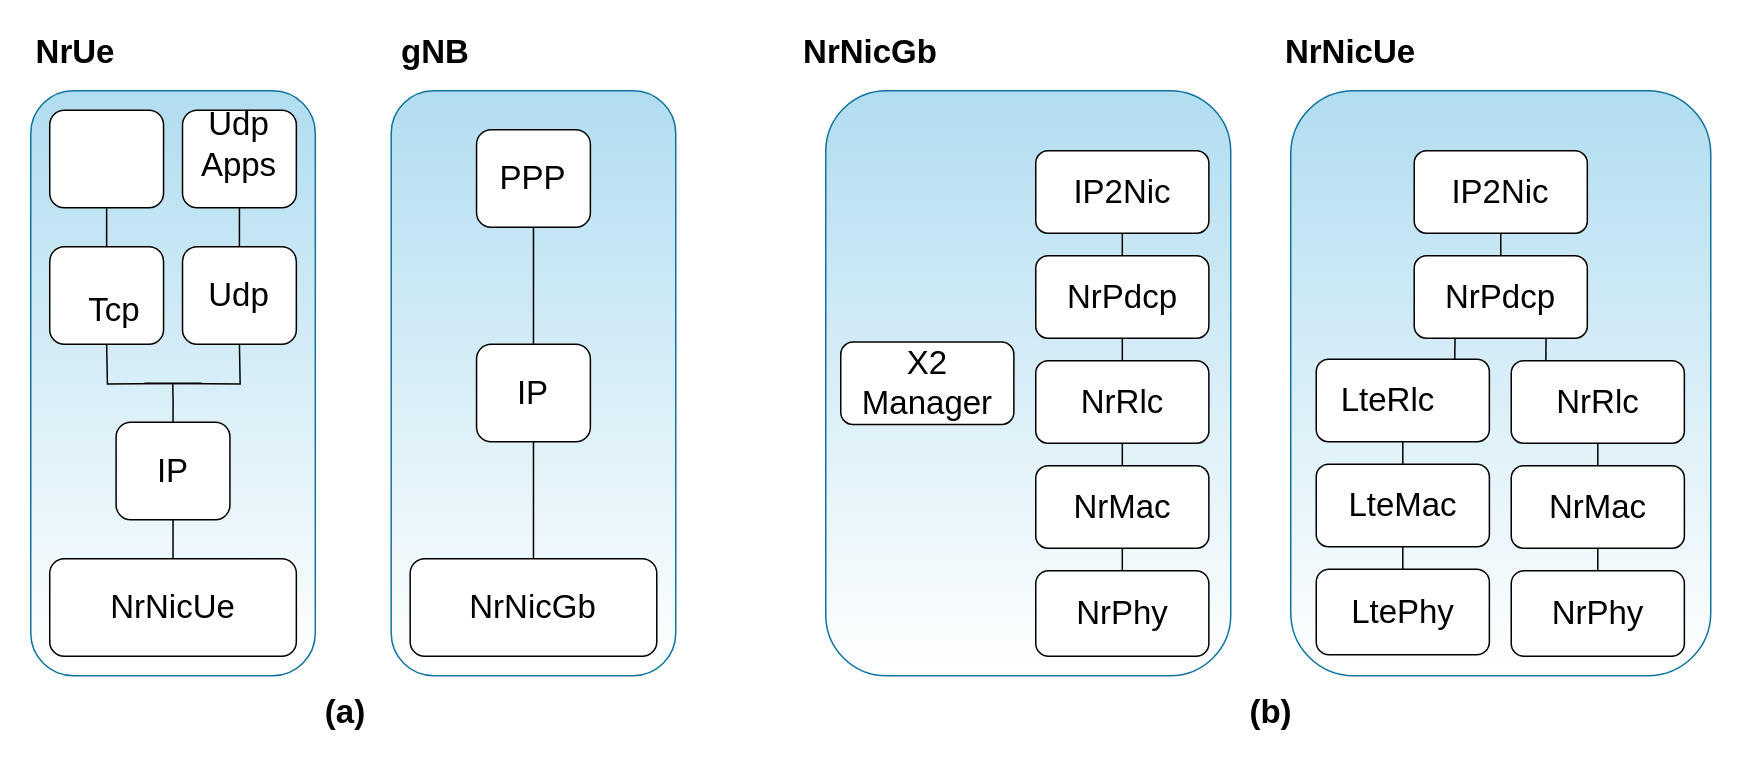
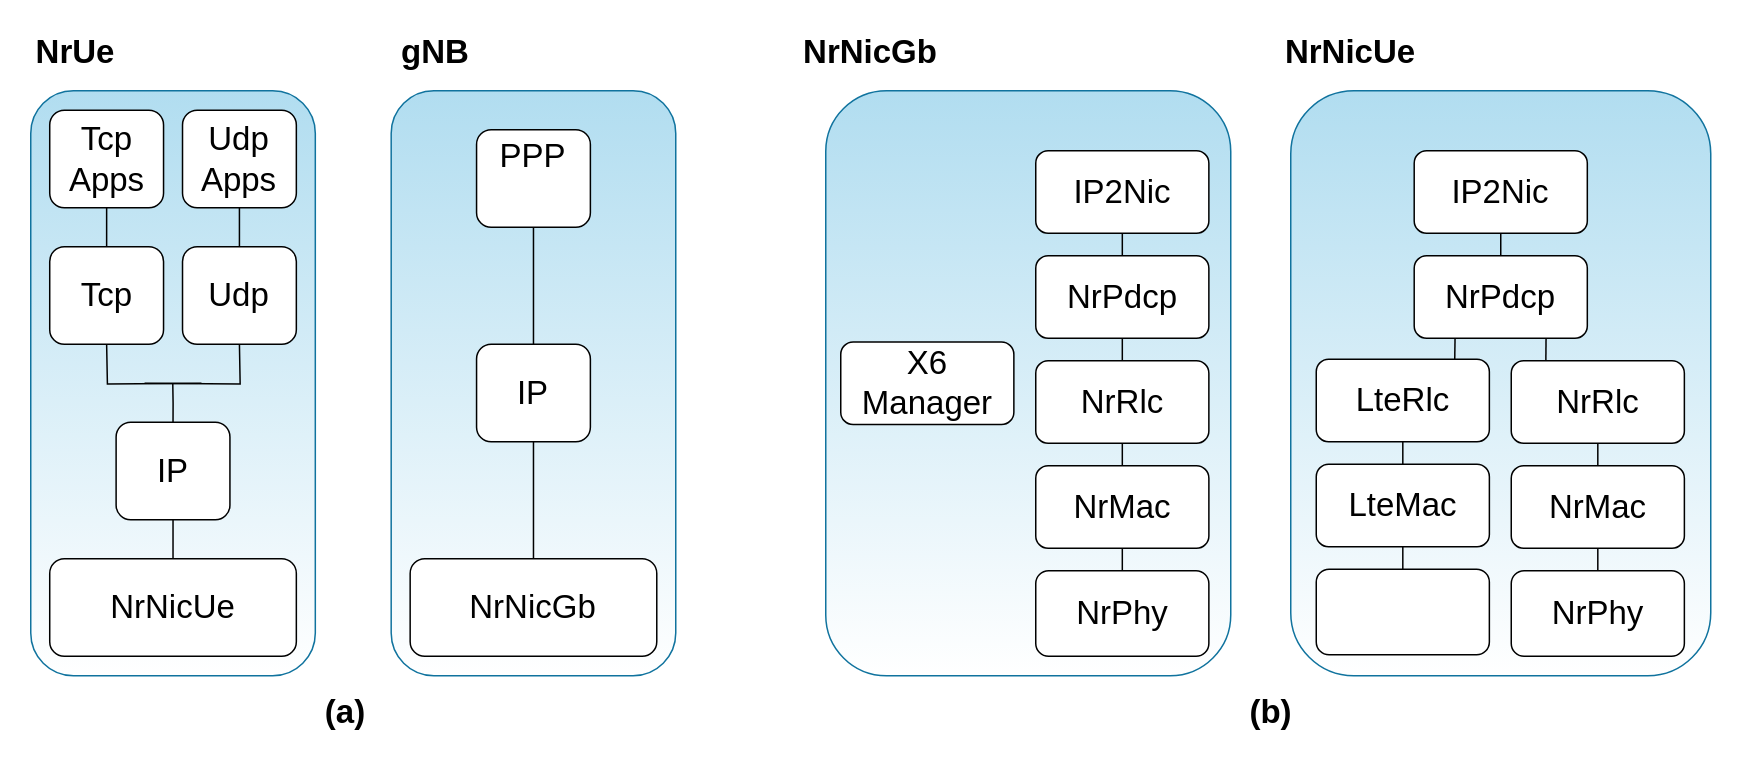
node "Udp Apps": moved (239, 144) -> (239, 159)
node "Tcp Apps": added
node "PPP": moved (533, 179) -> (533, 156)
node "Tcp": moved (114, 311) -> (107, 296)
node "X2 Manager": label "X2 Manager" -> "X6 Manager"
node "LteRlc": moved (1388, 401) -> (1403, 401)
node "LtePhy": removed
